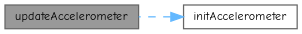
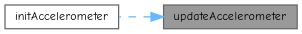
edge "updateAccelerometer" -> "initAccelerometer": reversed
